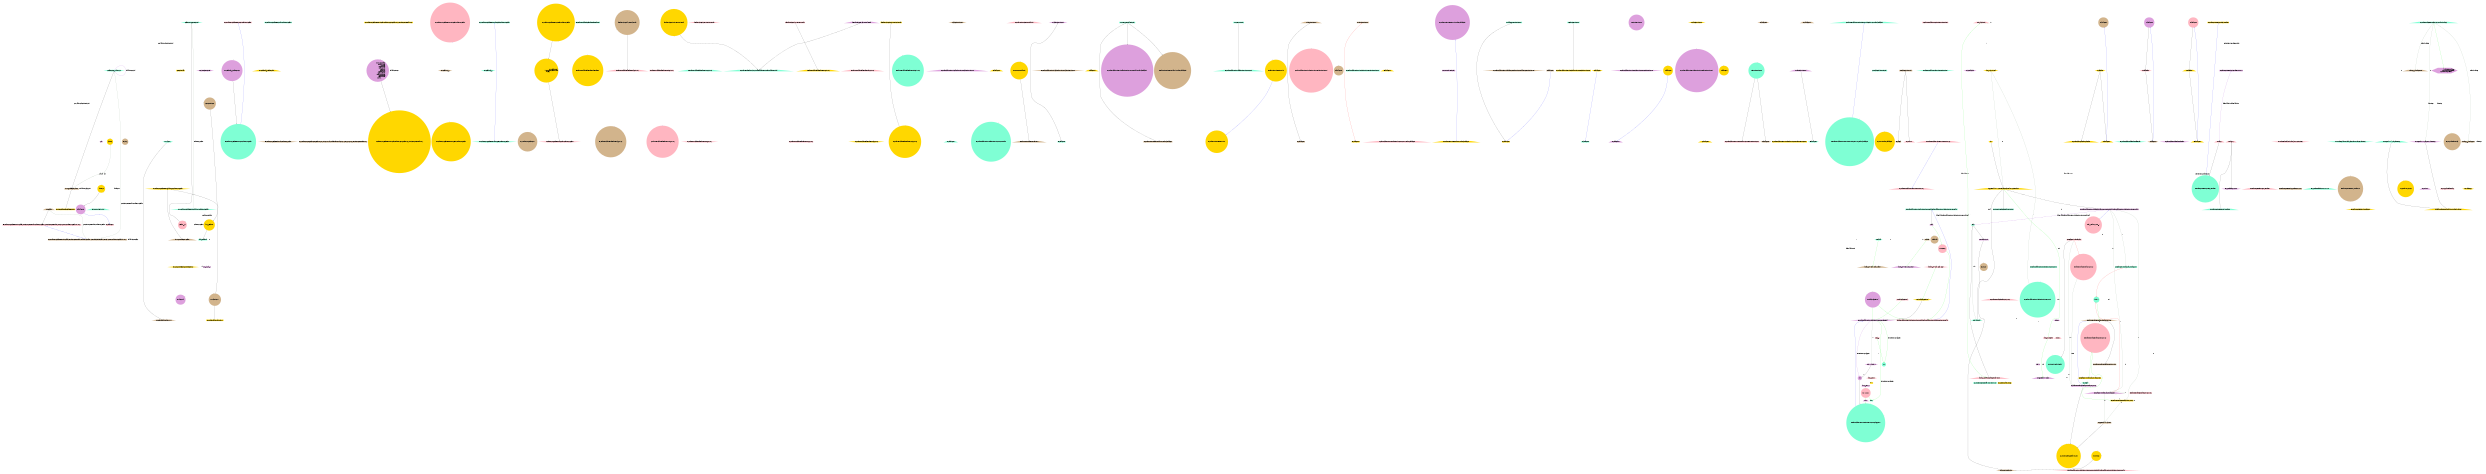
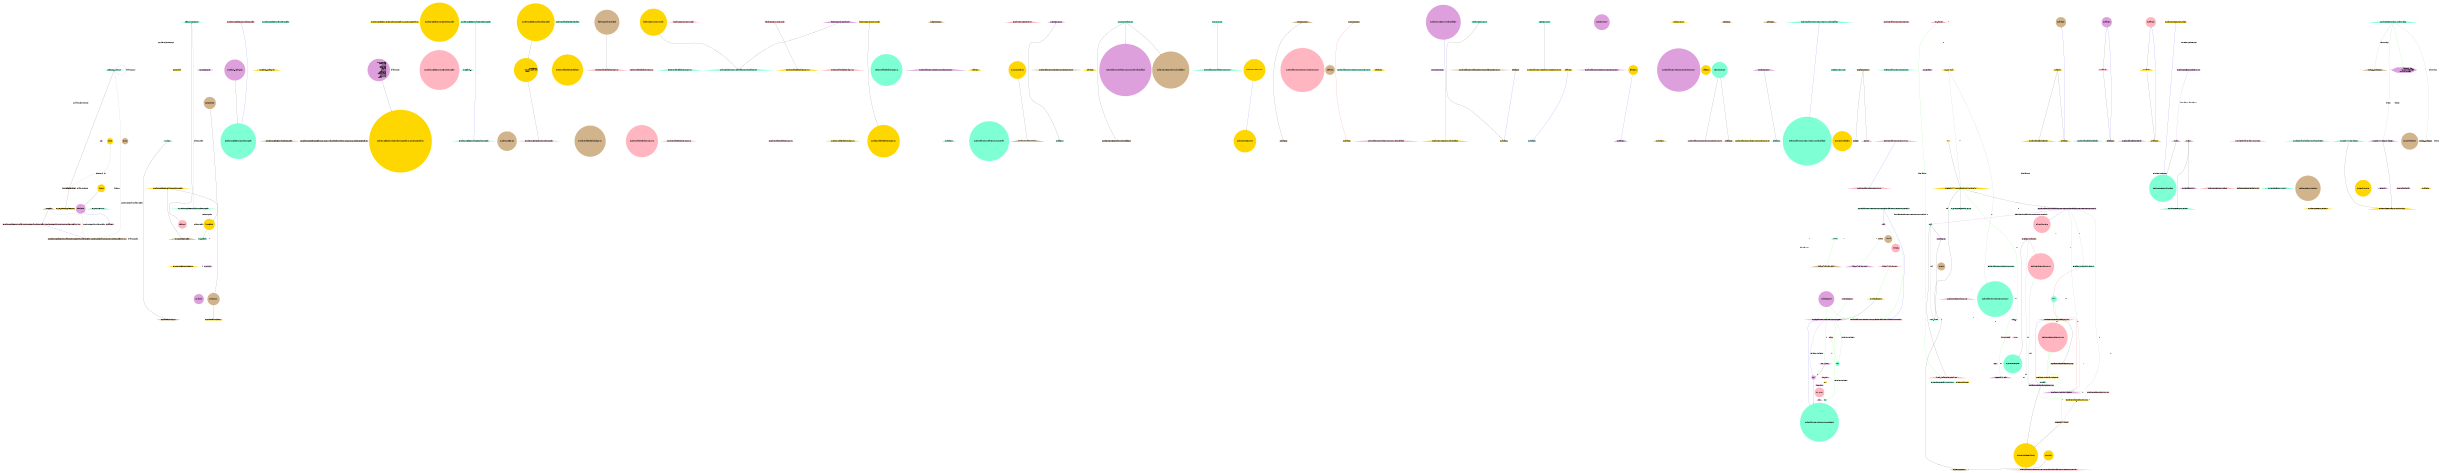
node "return specification.Min == -1;": removed
edge "guardsLookup" -> "throw new ApplicationException(guard.Item2);": label "guard" -> "transformedInput"
